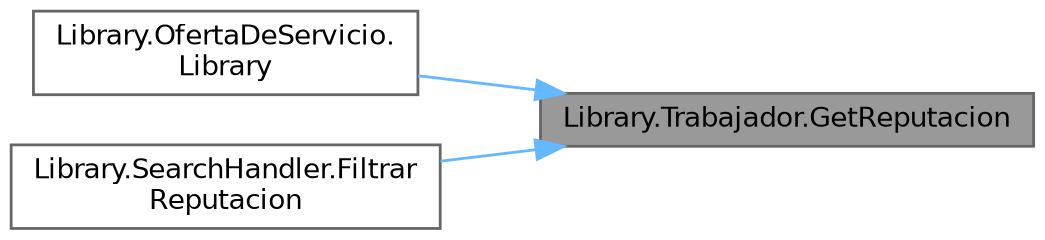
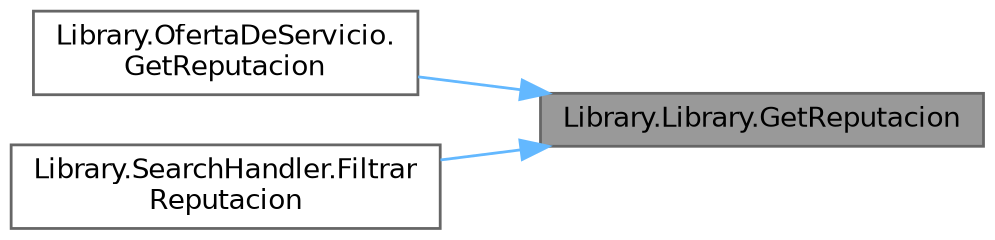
node "Library.OfertaDeServicio. Library": label "Library.OfertaDeServicio. Library" -> "Library.OfertaDeServicio. GetReputacion"
node "Library.Trabajador.GetReputacion": label "Library.Trabajador.GetReputacion" -> "Library.Library.GetReputacion"
